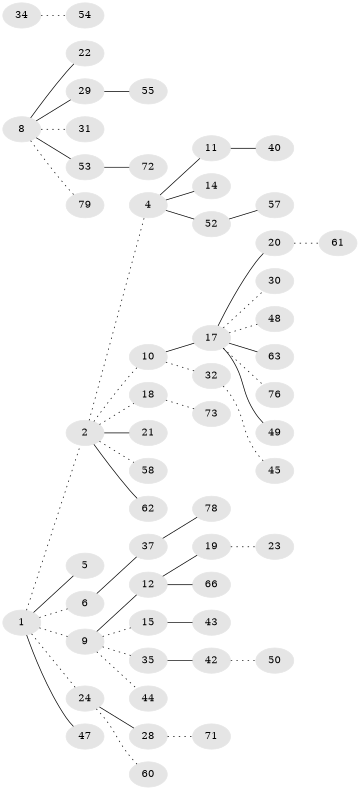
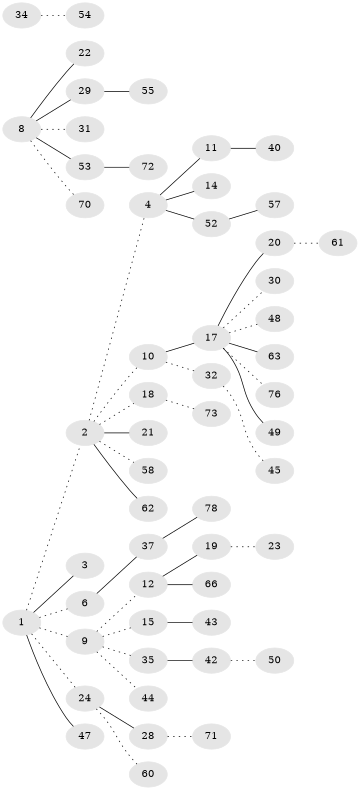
node "79": label "79" -> "70"
node "5": label "5" -> "3"
edge "12" -- "9": style solid -> dotted
